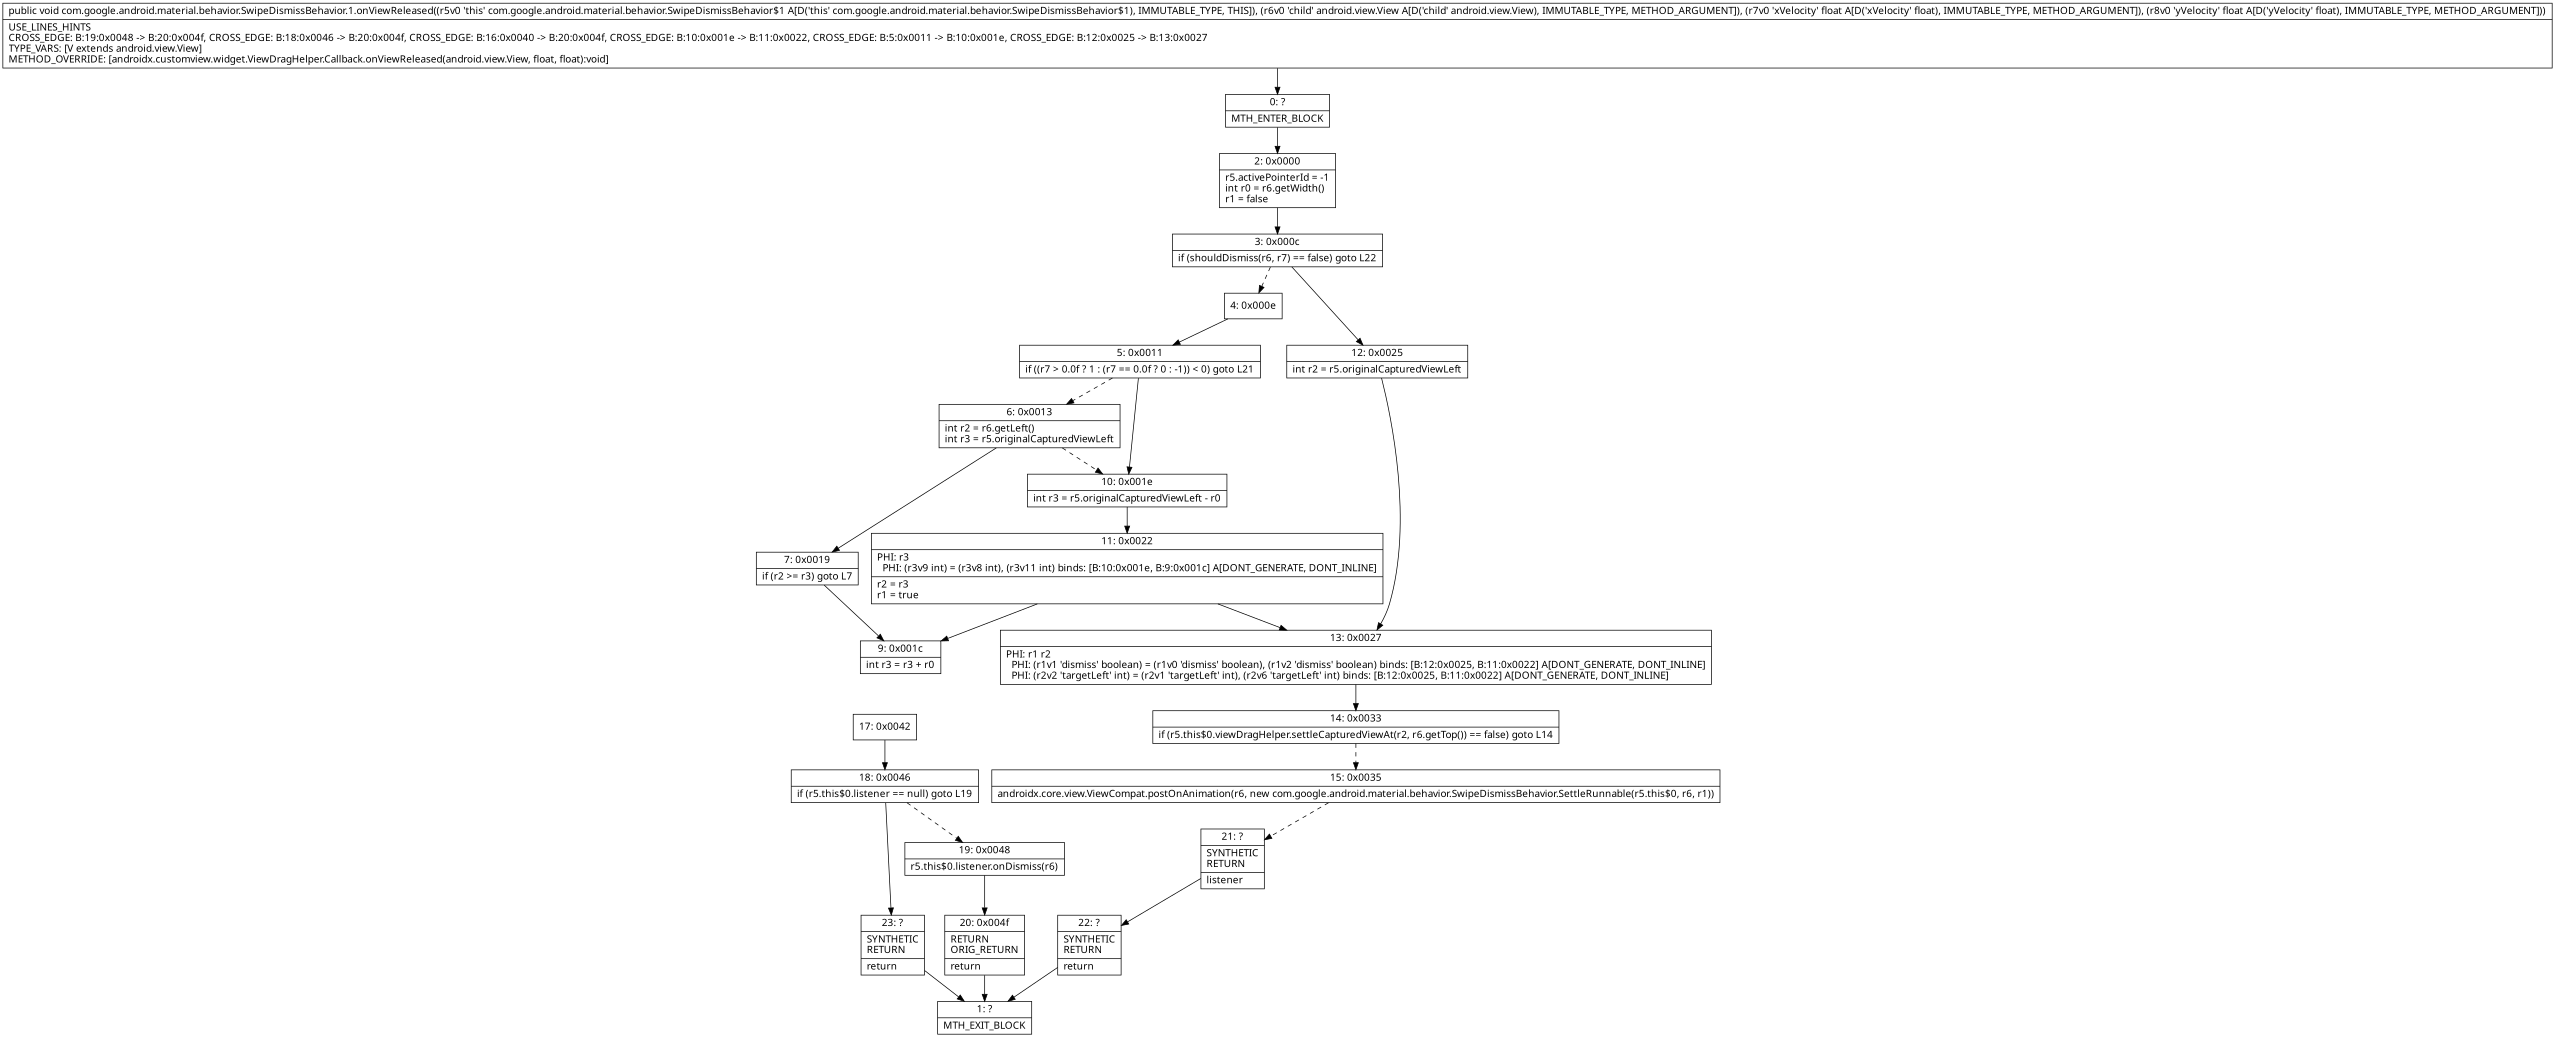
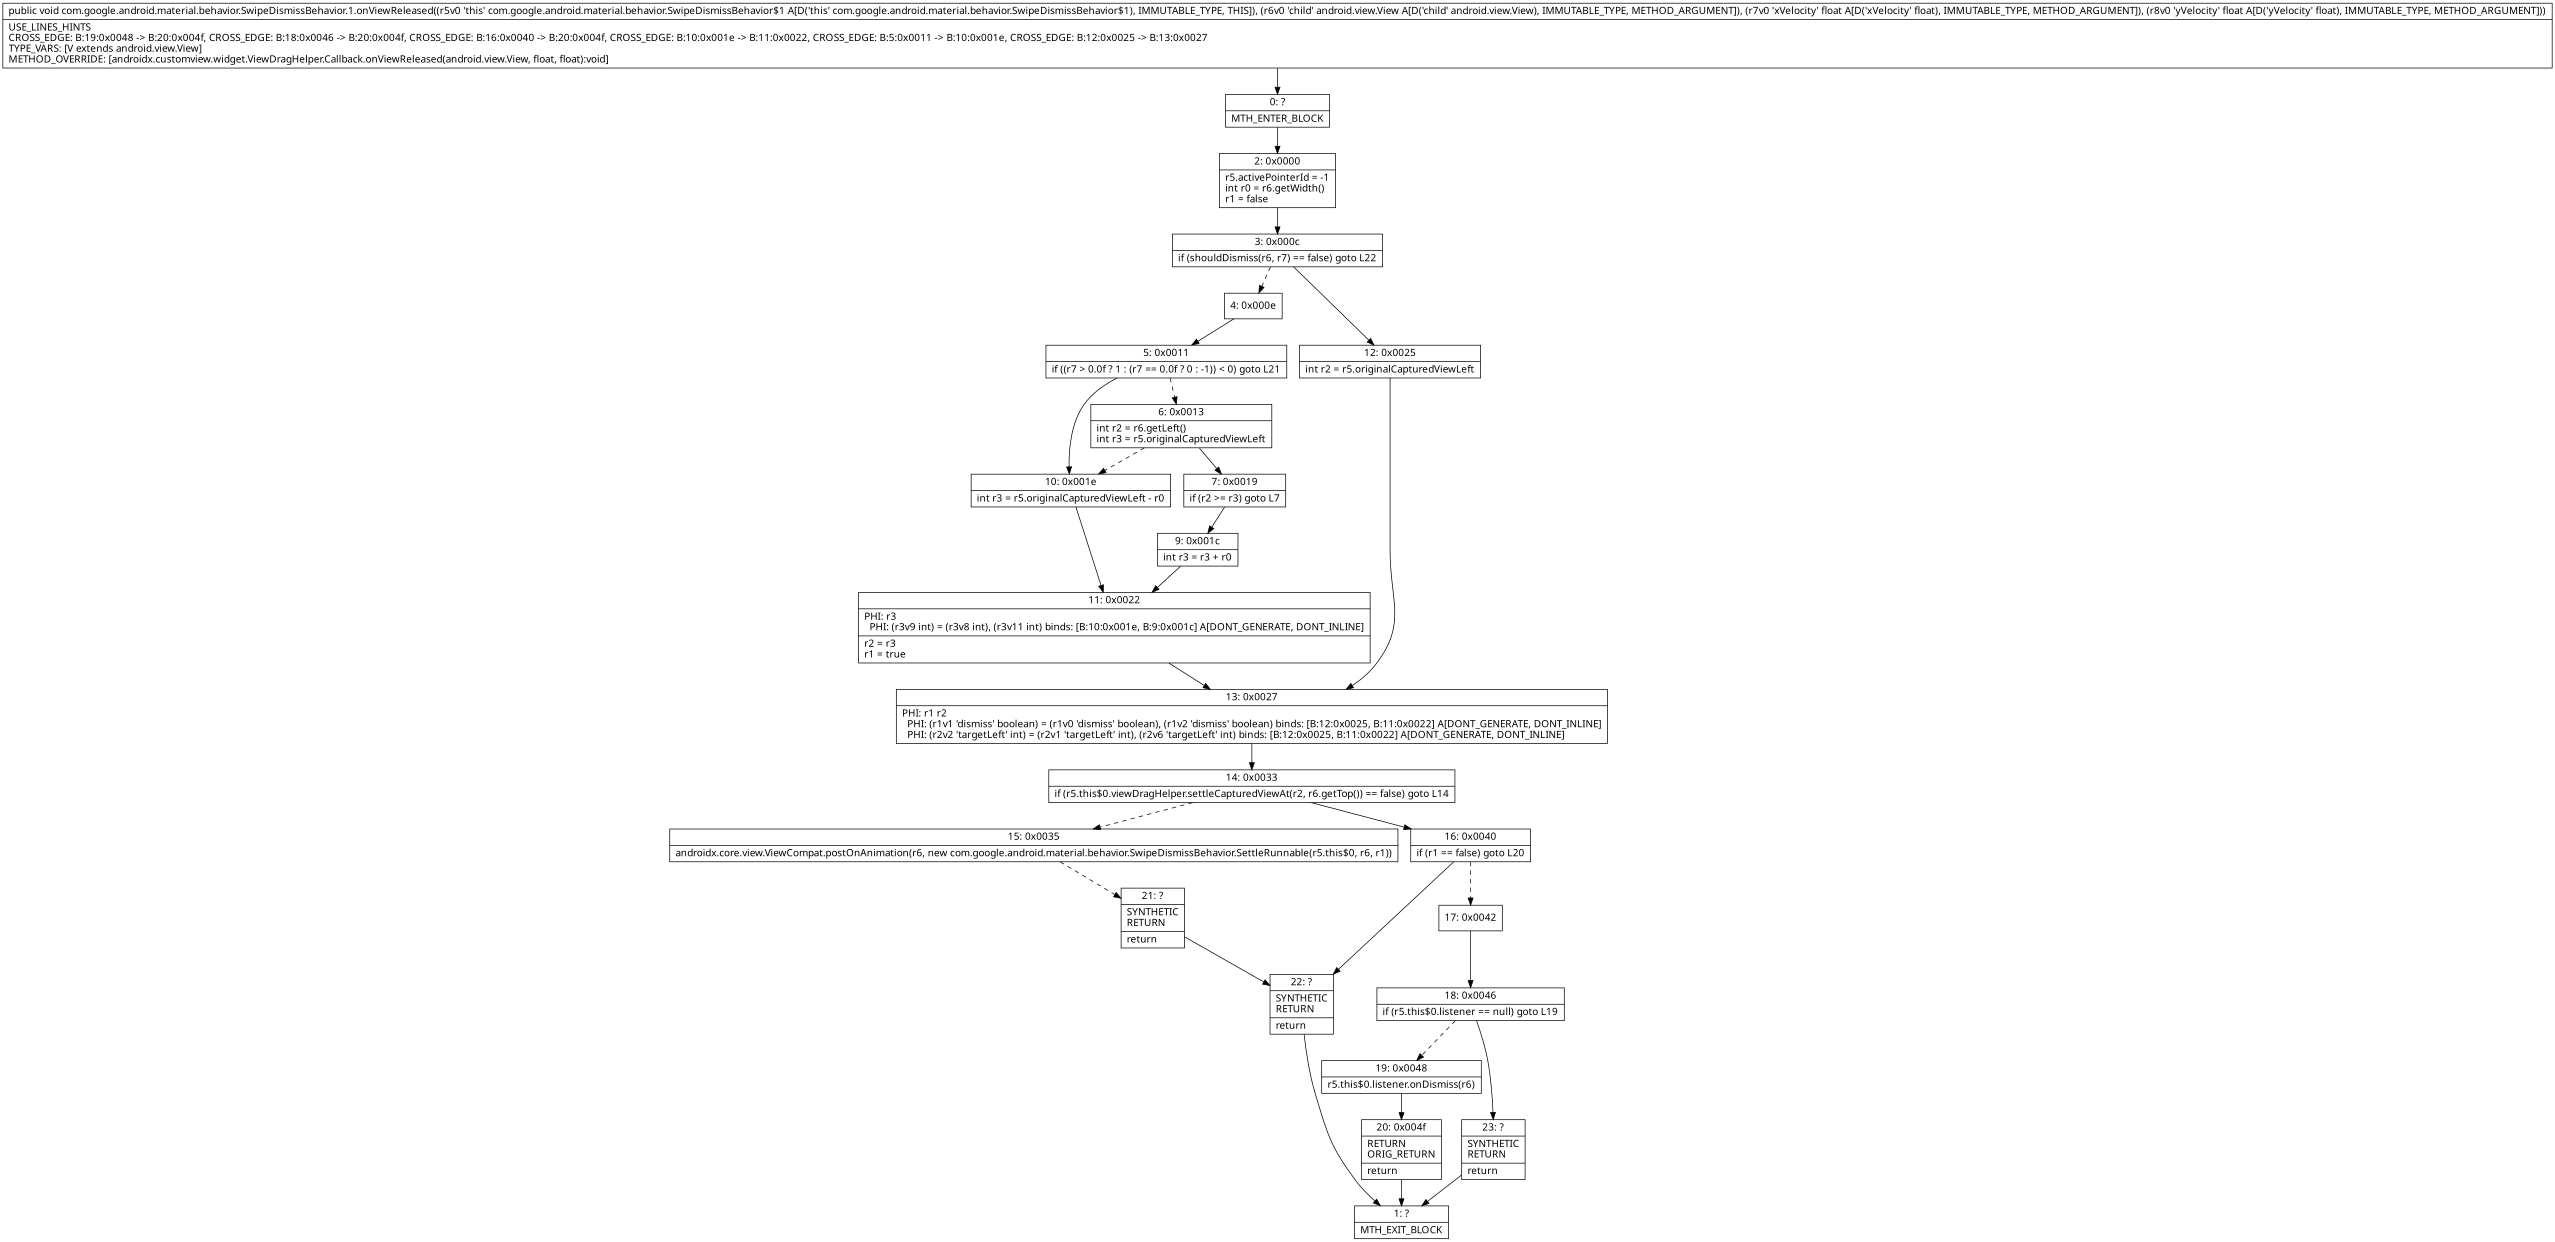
edge "11: 0x0022" -> "9: 0x001c": reversed
node "16: 0x0040": added
node "21: ?": text "listener" -> "return"
